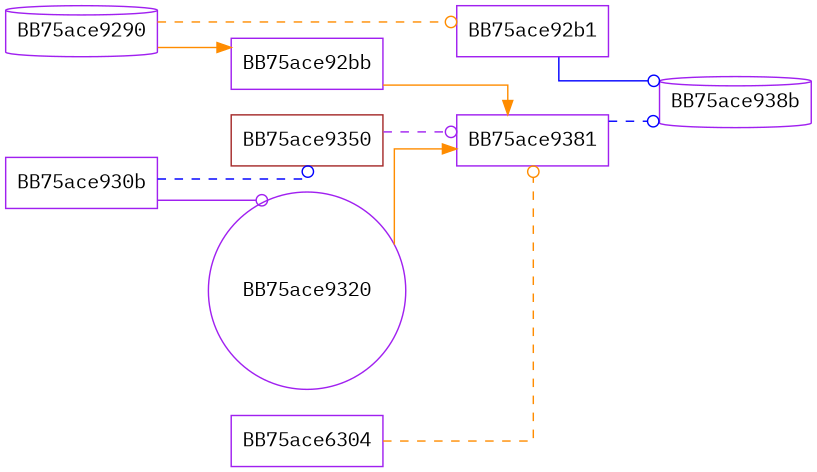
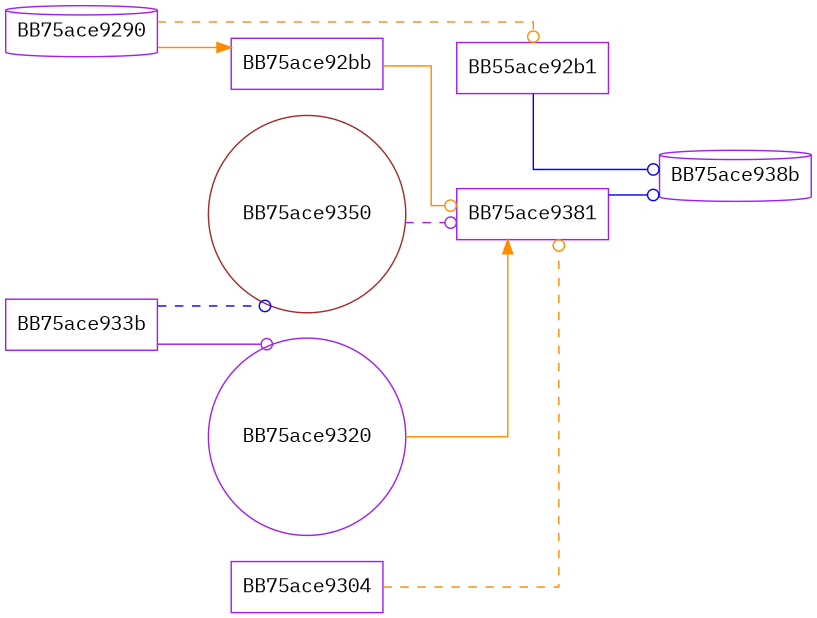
node "BB75ace92b1": label "BB75ace92b1" -> "BB55ace92b1"
edge "BB75ace92bb" -> "BB75ace9381": arrowhead normal -> odot
edge "BB75ace9381" -> "BB75ace938b": style dashed -> solid
node "BB75ace9350": shape box -> circle
node "BB75ace930b": label "BB75ace930b" -> "BB75ace933b"
node "BB75ace6304": label "BB75ace6304" -> "BB75ace9304"
